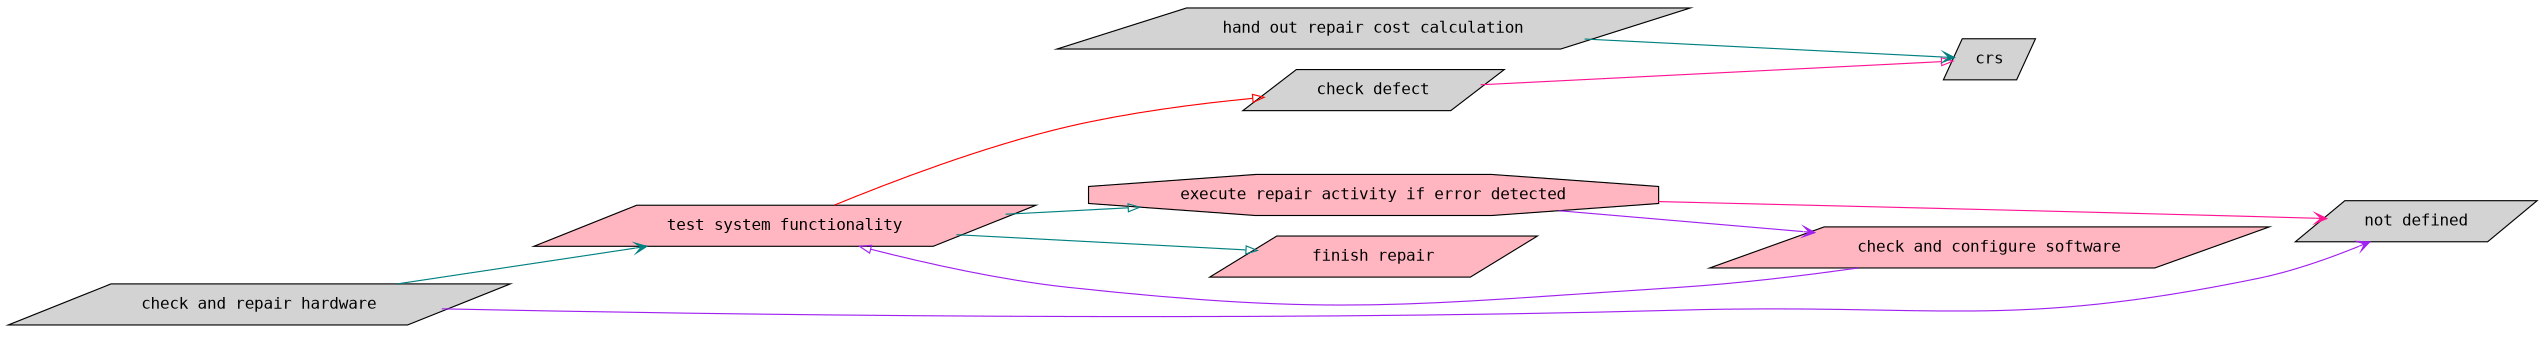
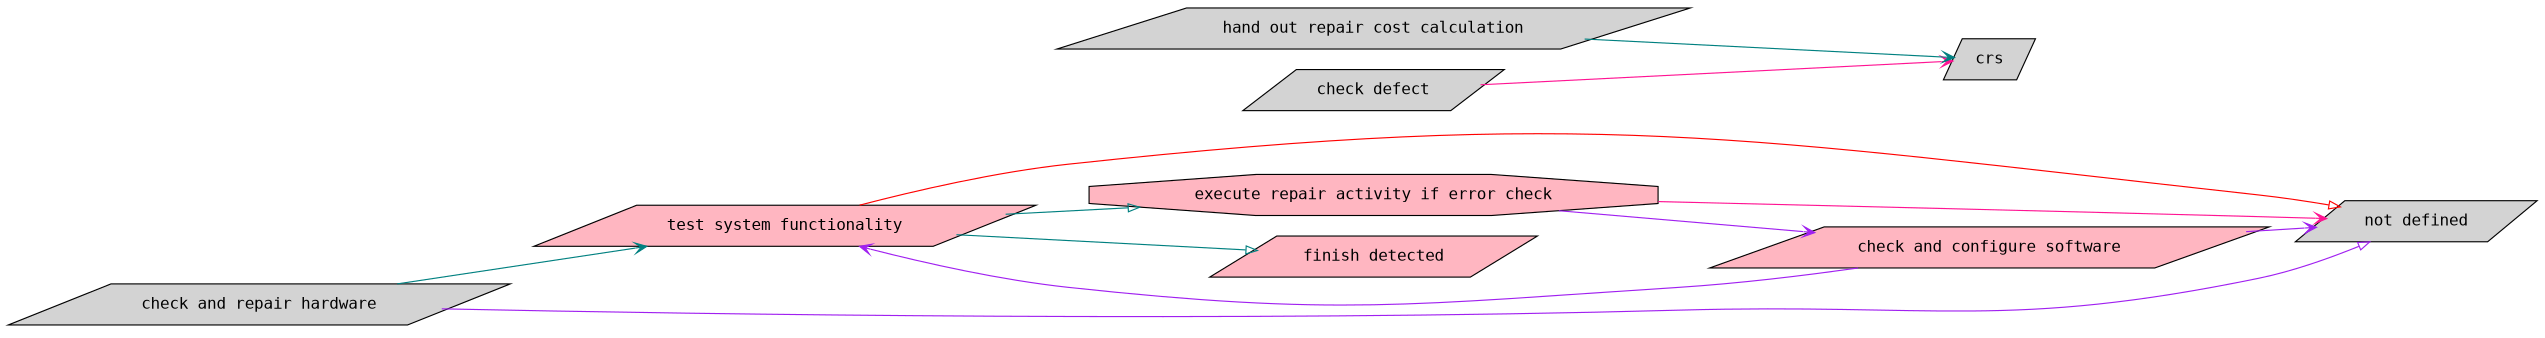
edge "check defect" -> "crs": arrowhead onormal -> vee
edge "test system functionality" -> "check defect": now "test system functionality" -> "not defined"
node "execute repair activity if error detected": label "execute repair activity if error detected" -> "execute repair activity if error check"
edge "check and configure software" -> "not defined": added
node "finish repair": label "finish repair" -> "finish detected"
edge "check and configure software" -> "test system functionality": arrowhead onormal -> vee
edge "check and repair hardware" -> "not defined": arrowhead vee -> onormal
